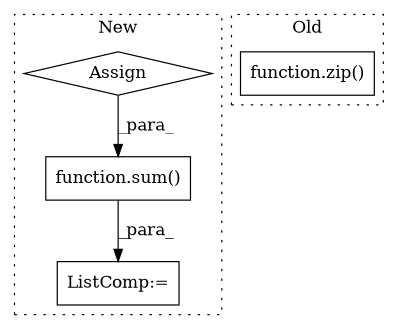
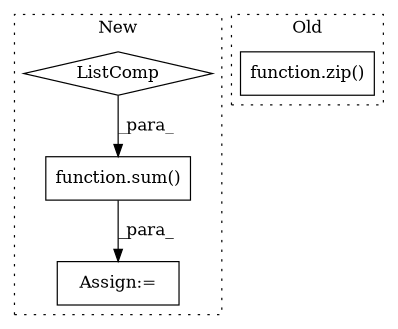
node "Assign": label "Assign" -> "ListComp"
node "ListComp:=": label "ListComp:=" -> "Assign:="
